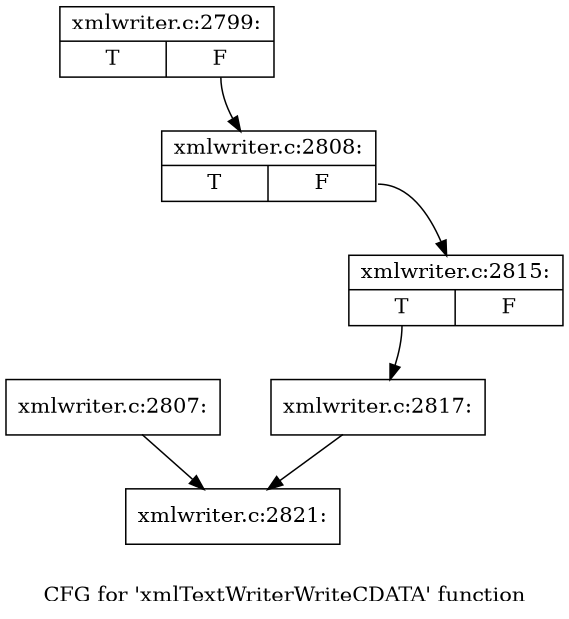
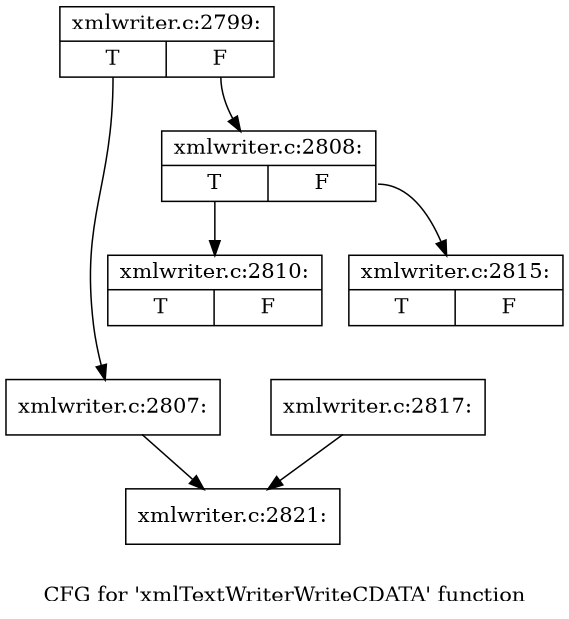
edge "xmlwriter.c:2799:" -> "xmlwriter.c:2807:": added
node "xmlwriter.c:2810:": added
edge "xmlwriter.c:2815:" -> "xmlwriter.c:2817:": removed
